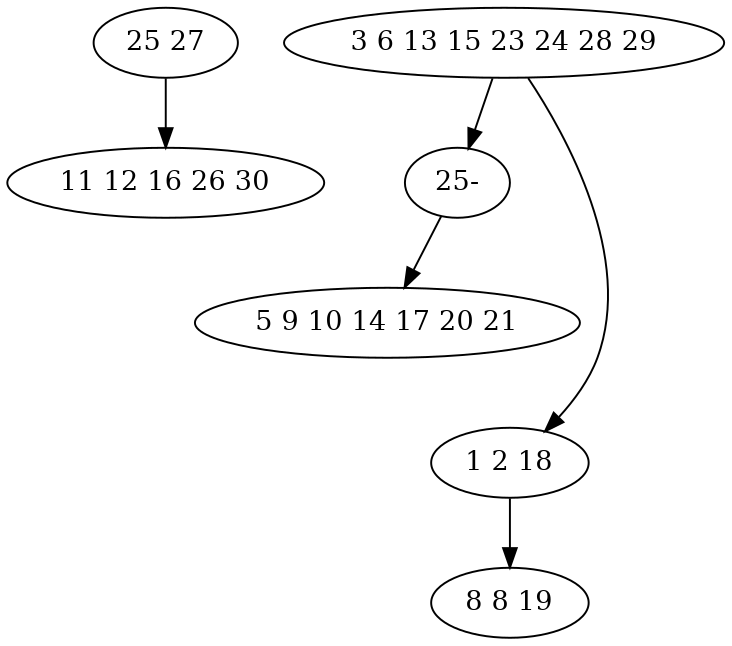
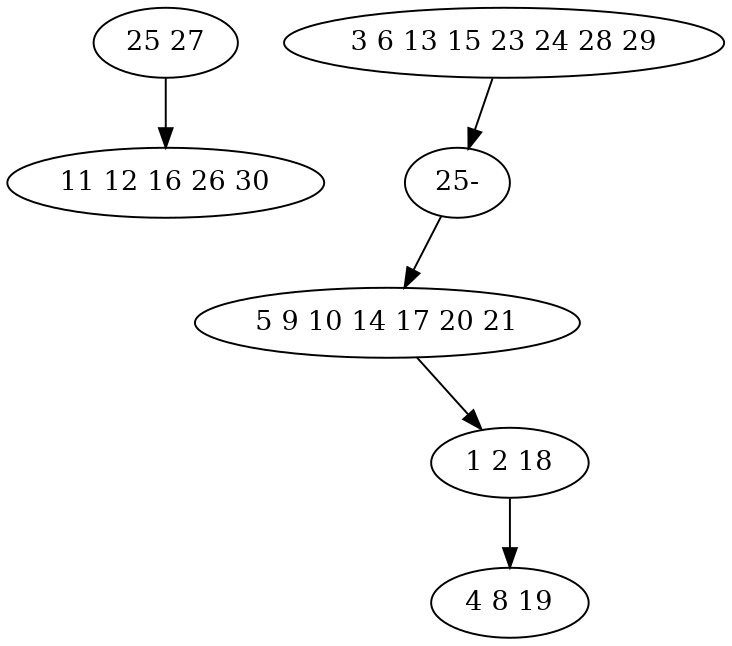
edge "3 6 13 15 23 24 28 29" -> "1 2 18": now "5 9 10 14 17 20 21" -> "1 2 18"
node "8 8 19": label "8 8 19" -> "4 8 19"
